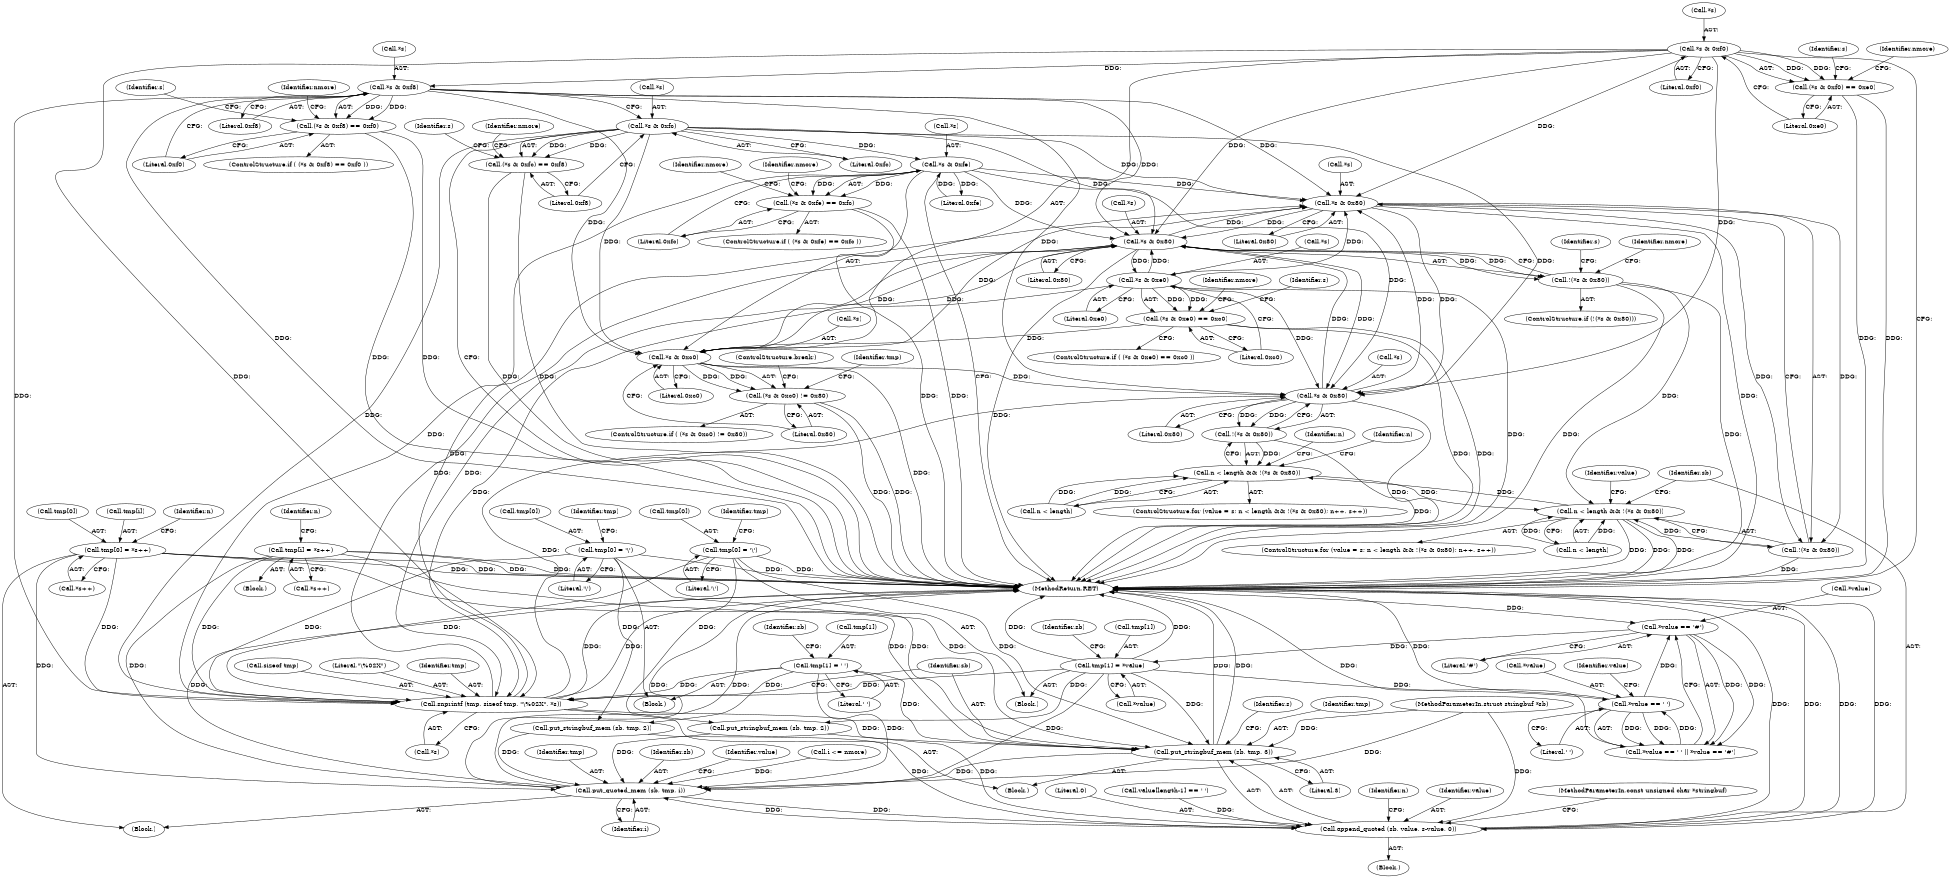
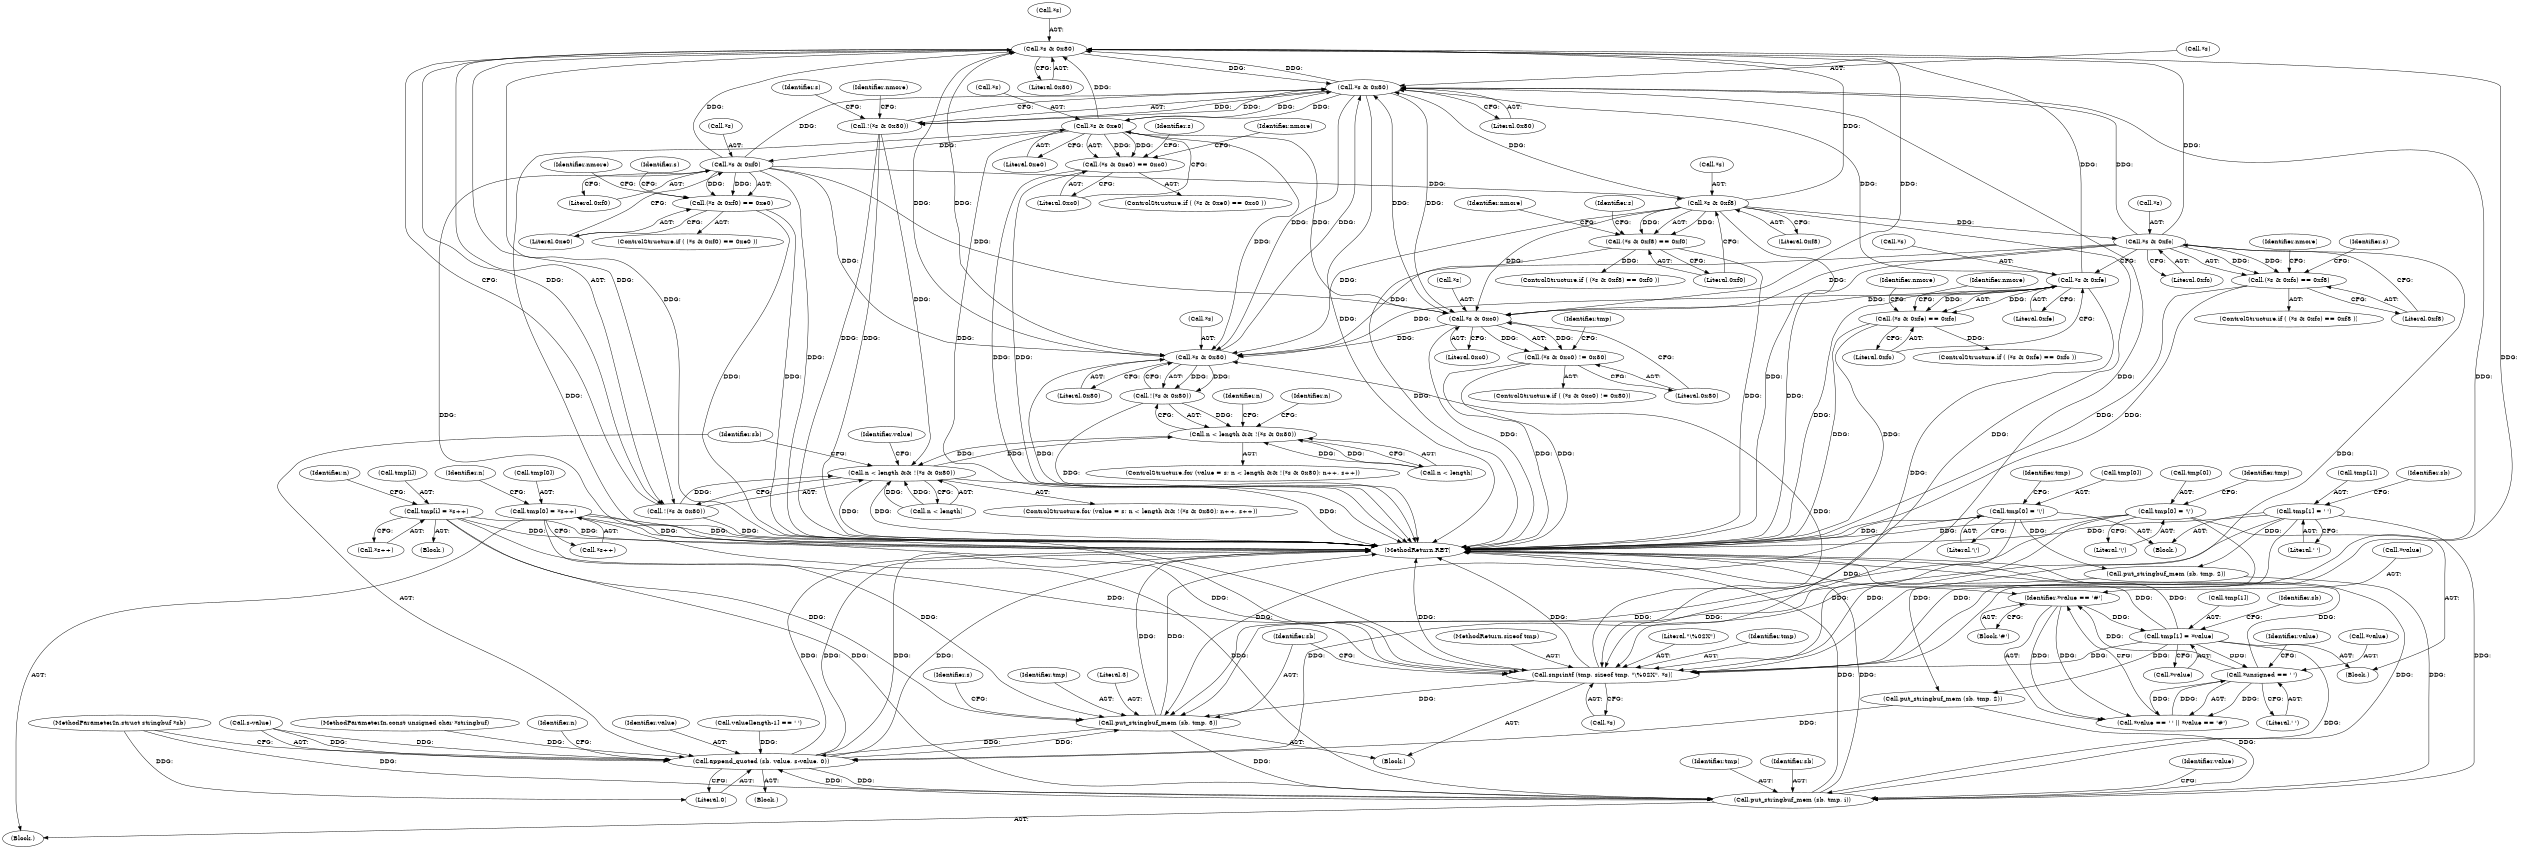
edge "(Call,*s & 0xf8)" -> "(Call,*s & 0xfc)": label "CFG: " -> "DDG: "
edge "(Call,*s & 0xe0)" -> "(Call,*s & 0xf0)": added, label "DDG:"
edge "(Call,(*s & 0xf8) == 0xf0)" -> "(ControlStructure,if ( (*s & 0xf8) == 0xf0 ))": label "AST: " -> "DDG: "
edge "(Call,*s & 0xfc)" -> "(Call,*s & 0xfe)": label "DDG: " -> "CFG: "
edge "(Literal,0xfe)" -> "(Call,*s & 0xfe)": label "DDG: " -> "AST: "
edge "(Call,*s & 0xfe)" -> "(Literal,0xfe)": label "DDG: " -> "CFG: "
edge "(Call,*s & 0xf0)" -> "(Call,*s & 0xc0)": label "AST: " -> "DDG: "
edge "(Call,(*s & 0xfe) == 0xfc)" -> "(ControlStructure,if ( (*s & 0xfe) == 0xfc ))": label "AST: " -> "DDG: "
node "(ControlStructure,if ( (*s & 0xf0) == 0xe0 ))": added
edge "(Call,*s & 0xfe)" -> "(Call,*s & 0xc0)": label "AST: " -> "DDG: "
node "(ControlStructure,if (!(*s & 0x80)))": removed
edge "(Call,*s & 0xf0)" -> "(MethodReturn,RET)": label "CFG: " -> "DDG: "
node "(ControlStructure,if ( (*s & 0xfc) == 0xf8 ))": added
edge "(Call,(*s & 0xe0) == 0xc0)" -> "(ControlStructure,if ( (*s & 0xe0) == 0xc0 ))": label "CFG: " -> "AST: "
edge "(Call,(*s & 0xe0) == 0xc0)" -> "(Call,*s & 0xc0)": now "(Call,*s & 0xe0)" -> "(Call,*s & 0xc0)"
edge "(Call,*s & 0xfc)" -> "(MethodReturn,RET)": label "CFG: " -> "DDG: "
node "(ControlStructure,break;)": removed
edge "(Call,*s & 0xfe)" -> "(MethodReturn,RET)": label "CFG: " -> "DDG: "
edge "(Call,tmp[i])" -> "(Call,tmp[0] = *s++)": now "(Call,tmp[i])" -> "(Call,tmp[i] = *s++)"
node "(Call,*value == '#')": label "(Call,*value == '#')" -> "(Identifier,*value == '#')"
node "(Call,sizeof tmp)": label "(Call,sizeof tmp)" -> "(MethodReturn,sizeof tmp)"
node "(Literal,'#')": label "(Literal,'#')" -> "(Block,'#')"
edge "(Call,*value == ' ' || *value == '#')" -> "(MethodReturn,RET)": now "(Call,tmp[1] = ' ')" -> "(MethodReturn,RET)"
edge "(Call,tmp[1] = *value)" -> "(Call,put_stringbuf_mem (sb, tmp, 3))": removed, label "DDG:"
node "(Call,*value == ' ')": label "(Call,*value == ' ')" -> "(Call,*unsigned == ' ')"
edge "(MethodParameterIn,struct stringbuf *sb)" -> "(Call,put_stringbuf_mem (sb, tmp, 3))": now "(MethodParameterIn,struct stringbuf *sb)" -> "(Literal,0)"
node "(Call,s-value)": added
node "(Call,i <= nmore)": removed
edge "(Call,put_stringbuf_mem (sb, tmp, 3))" -> "(Literal,3)": removed, label "CFG:"
edge "(MethodParameterIn,struct stringbuf *sb)" -> "(Call,append_quoted (sb, value, s-value, 0))": label "DDG: " -> "CFG: "
edge "(Call,append_quoted (sb, value, s-value, 0))" -> "(Literal,0)": added, label "CFG:"
node "(Call,put_quoted_mem (sb, tmp, i))": label "(Call,put_quoted_mem (sb, tmp, i))" -> "(Call,put_stringbuf_mem (sb, tmp, i))"
edge "(Call,put_stringbuf_mem (sb, tmp, 3))" -> "(Call,append_quoted (sb, value, s-value, 0))": label "AST: " -> "DDG: "
edge "(Call,append_quoted (sb, value, s-value, 0))" -> "(Call,put_stringbuf_mem (sb, tmp, 3))": label "AST: " -> "DDG: "
edge "(MethodParameterIn,const unsigned char *stringbuf)" -> "(Call,append_quoted (sb, value, s-value, 0))": label "CFG: " -> "DDG: "
node "(Identifier,i)": removed
